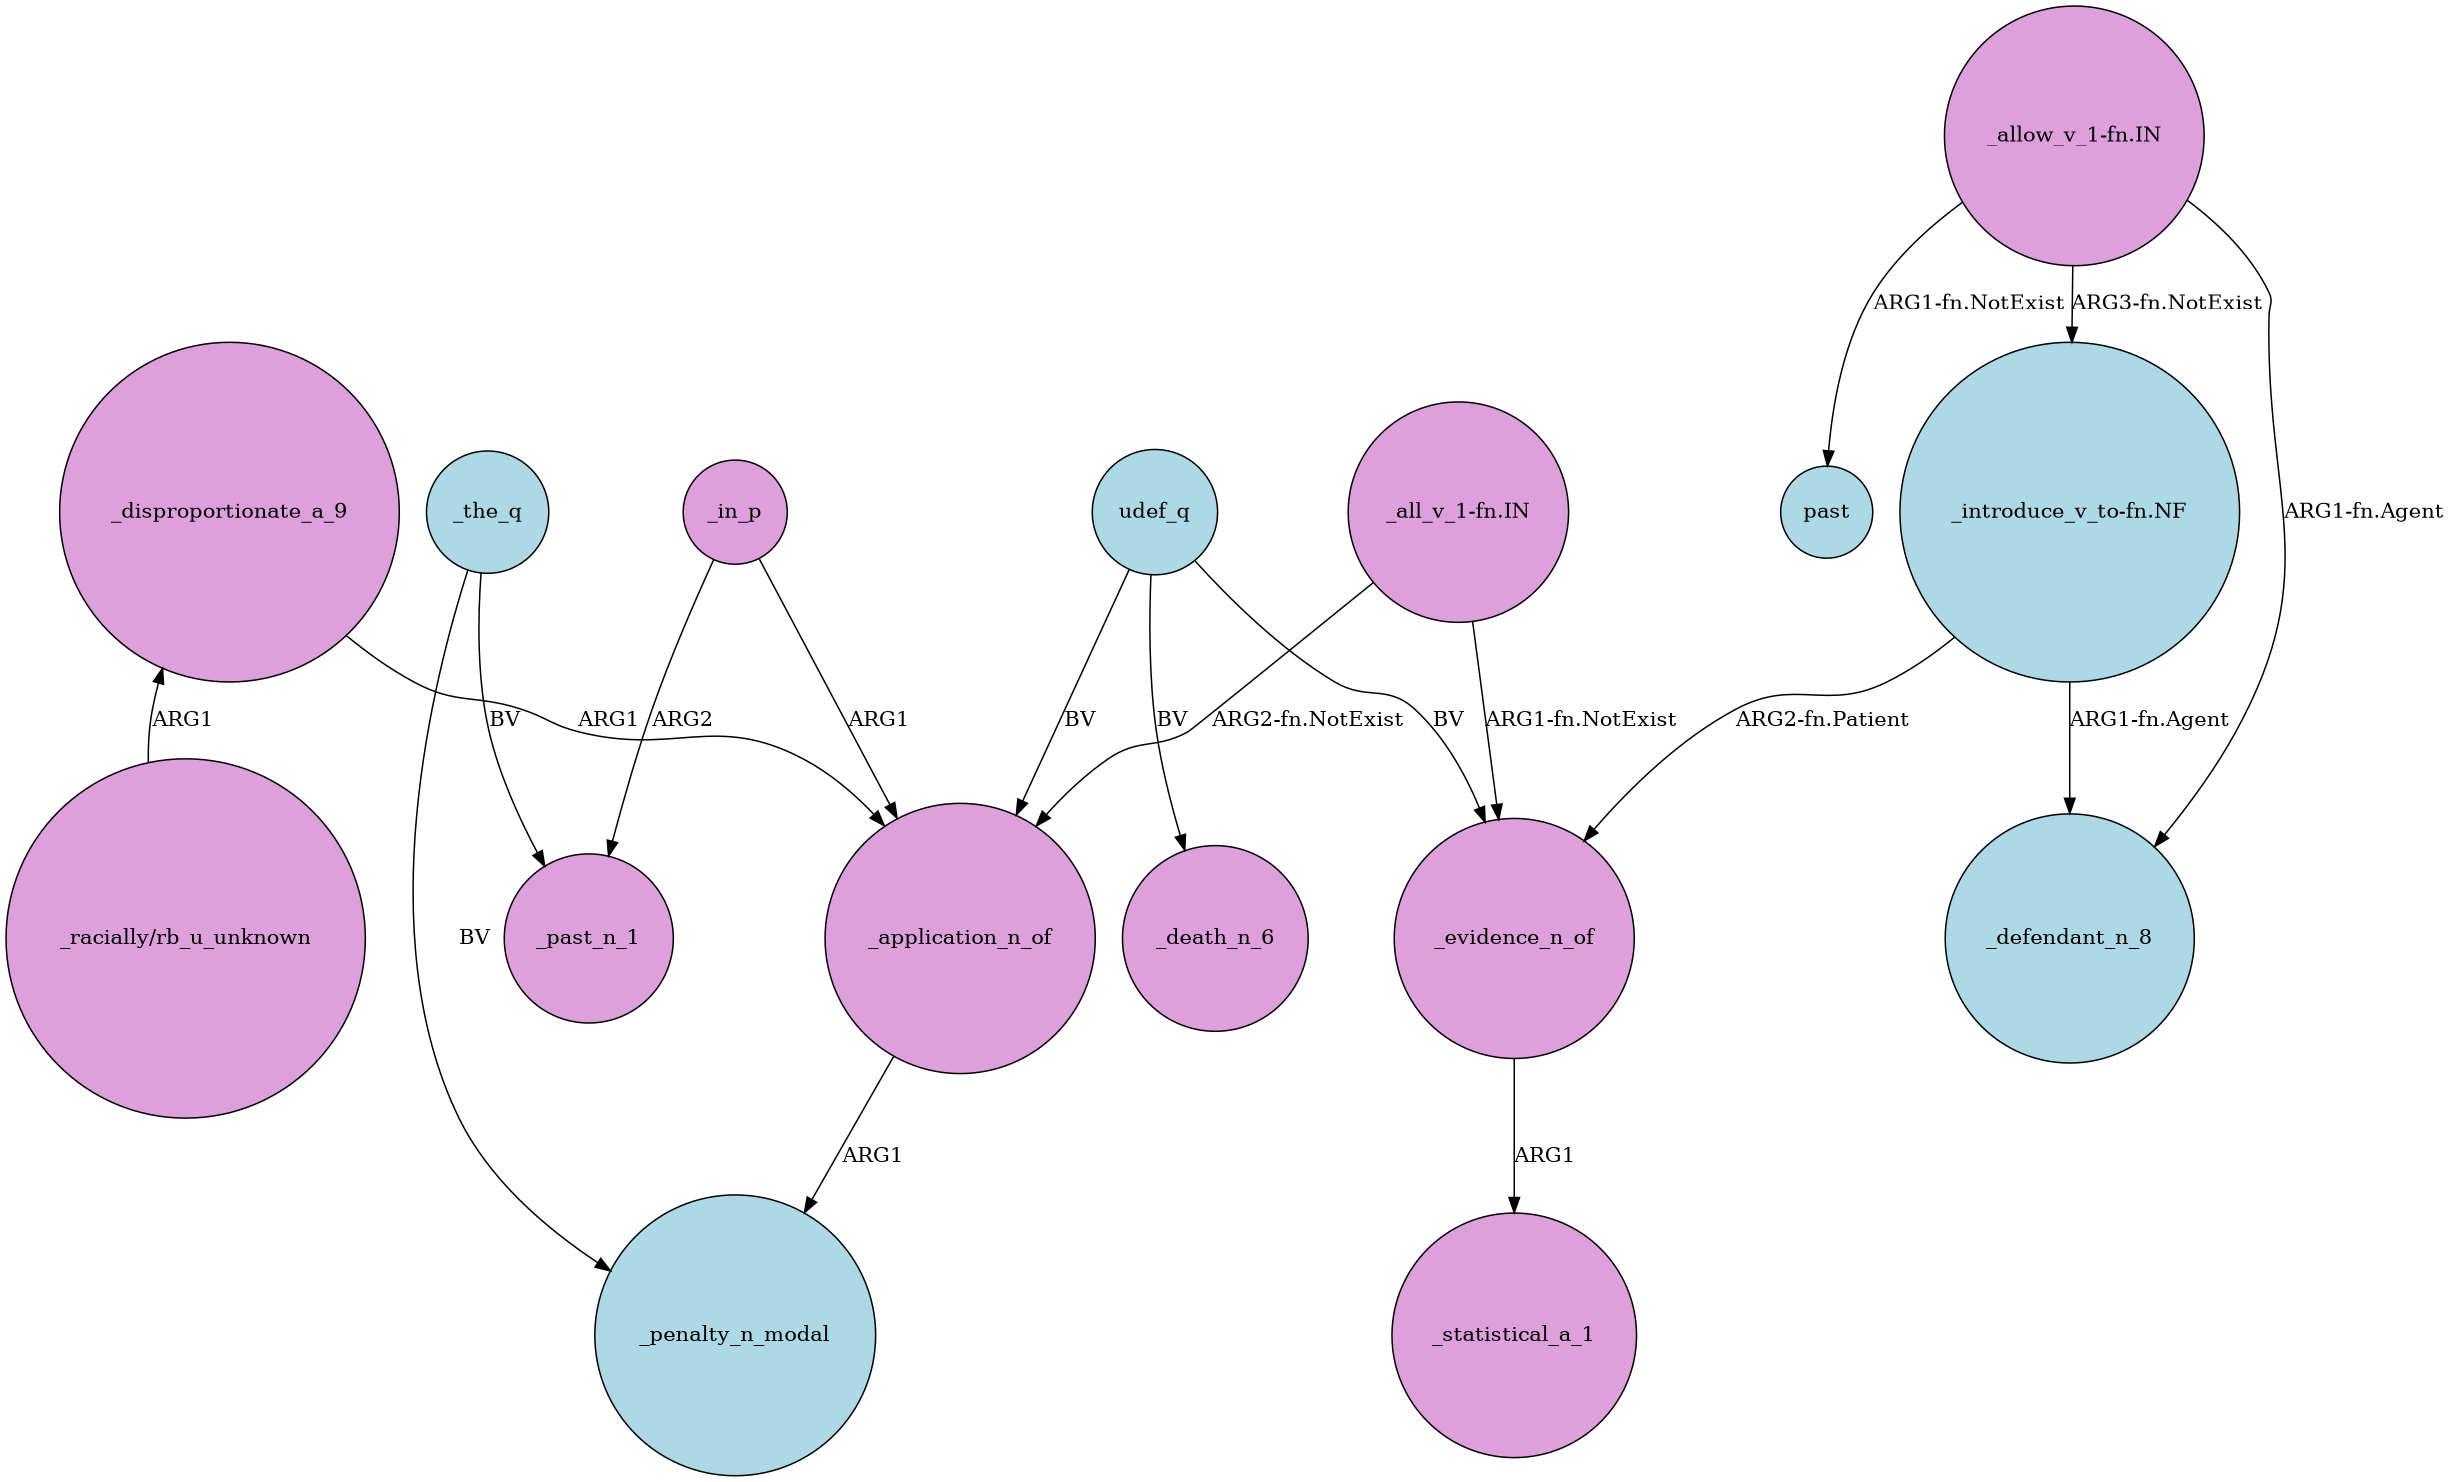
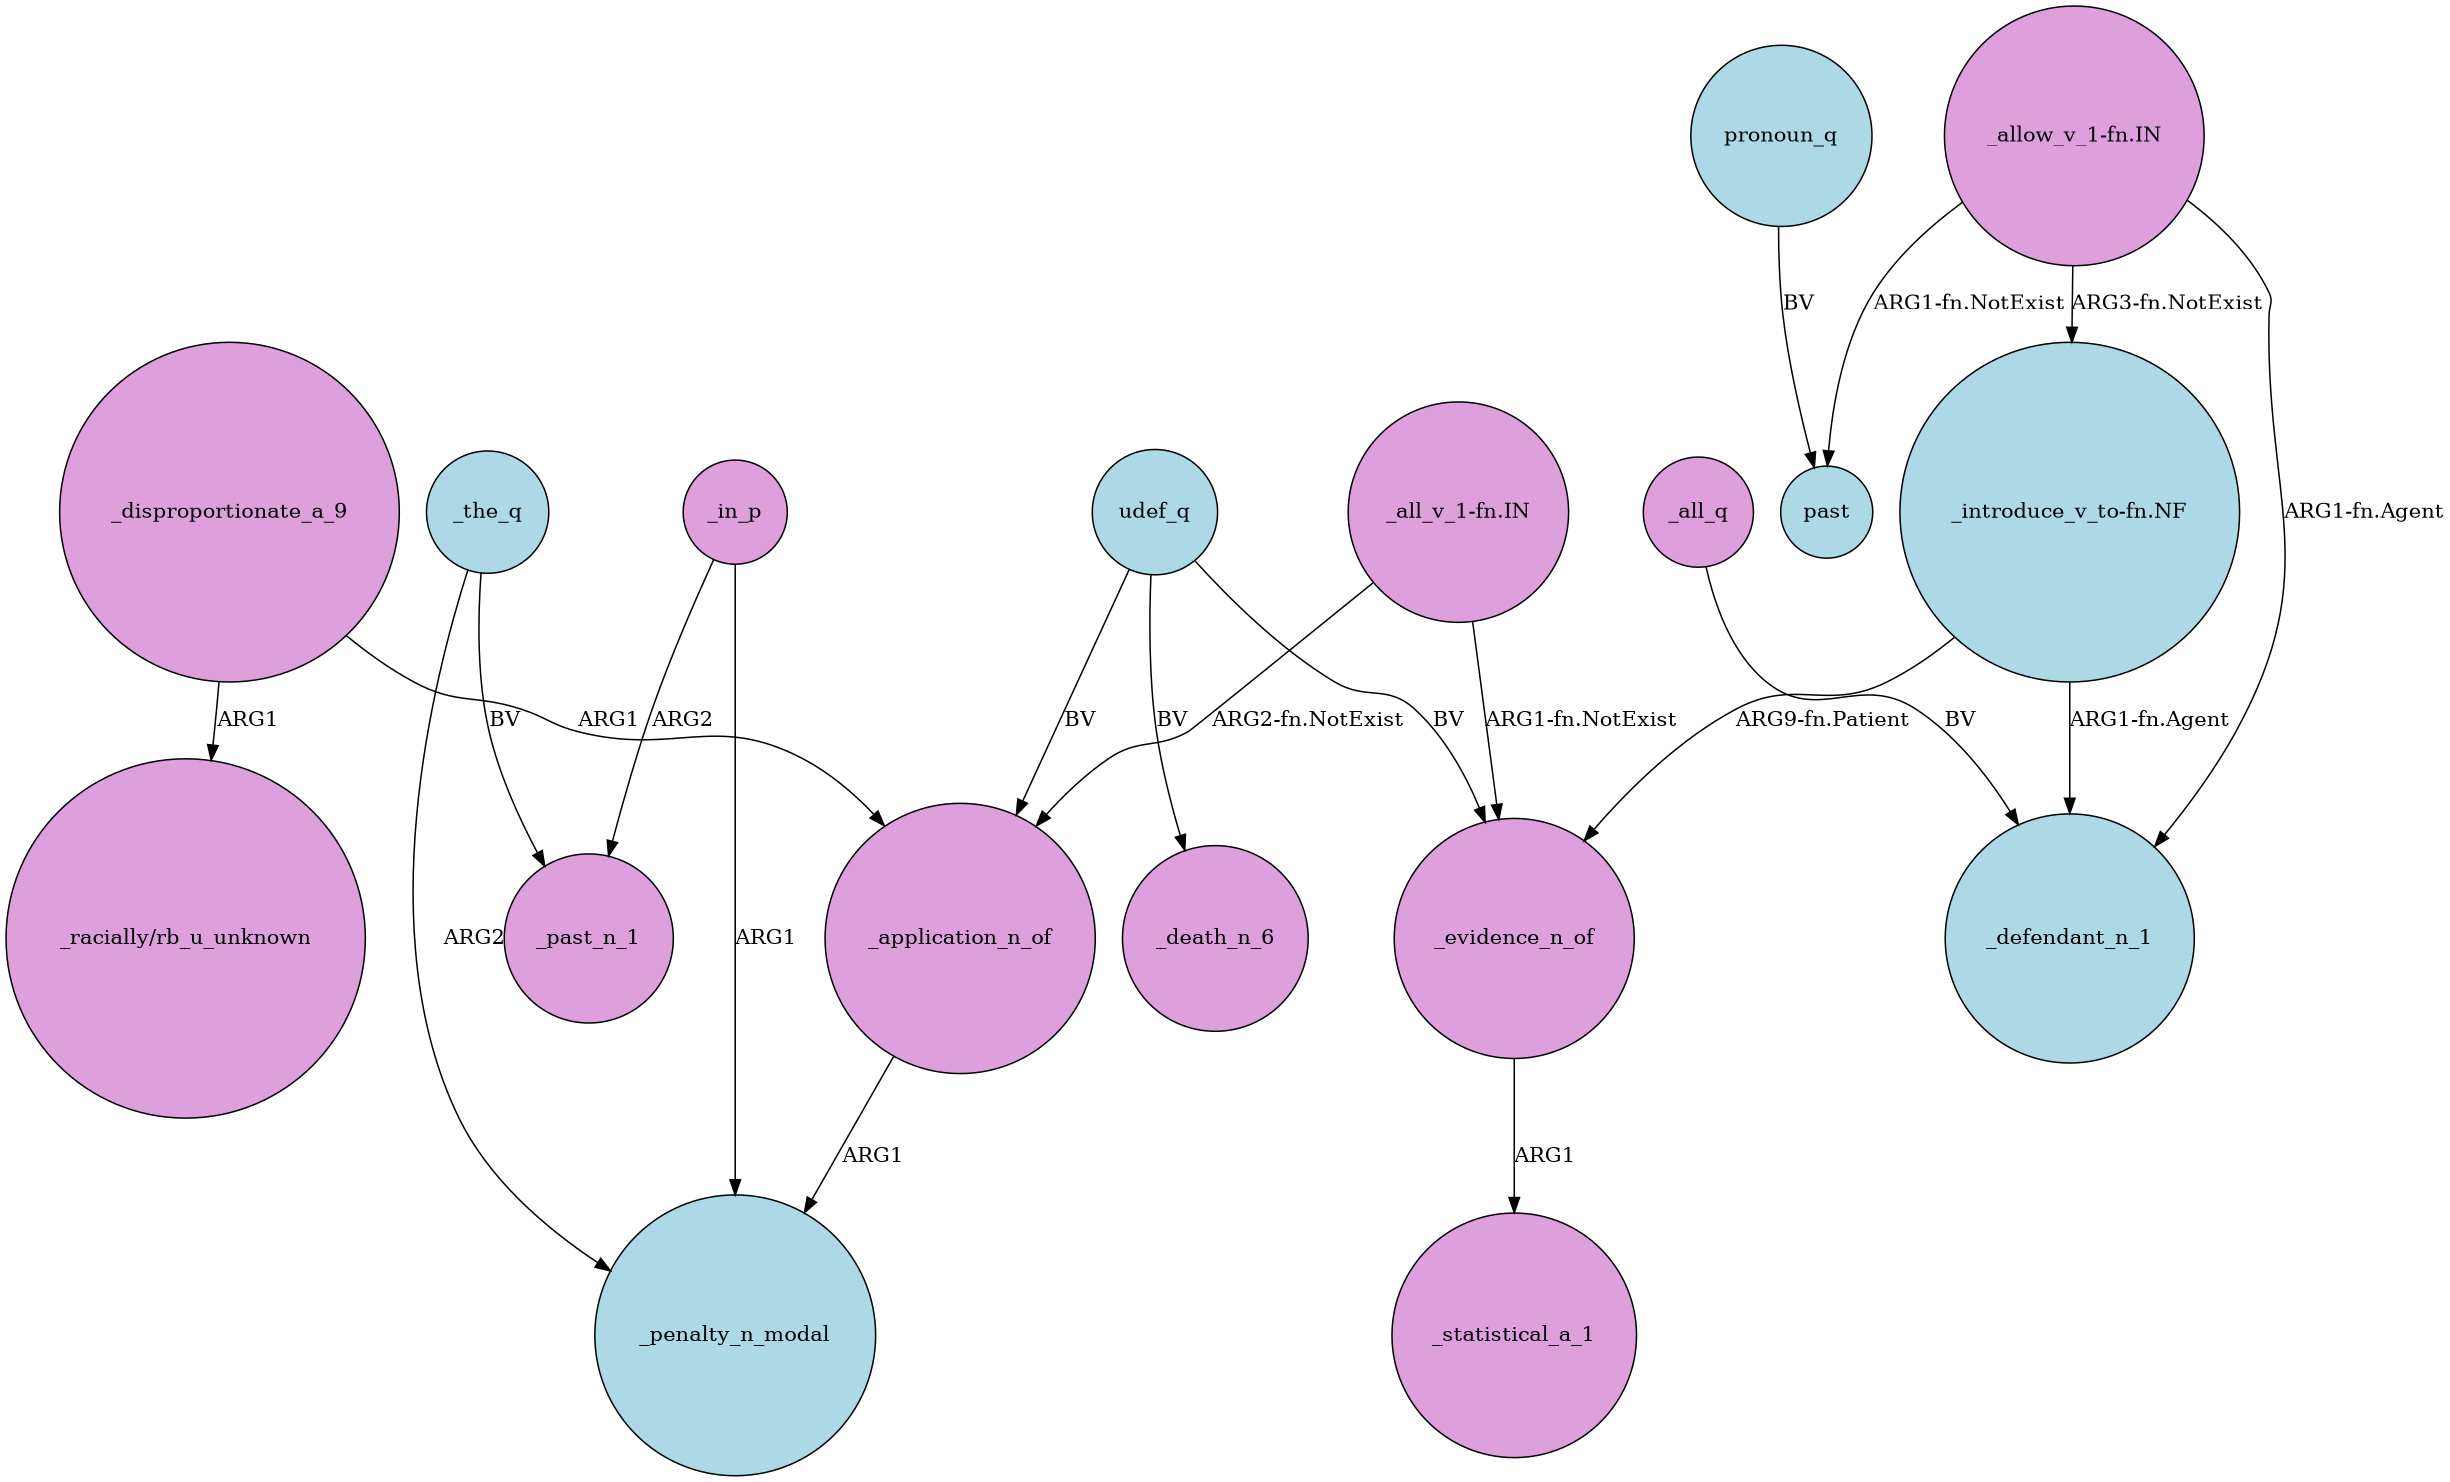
node "pronoun_q": added
node "_all_q": added
edge "_in_p" -> "_application_n_of": now "_in_p" -> "_penalty_n_modal"
edge "_introduce_v_to-fn.NF" -> "_evidence_n_of": label "ARG2-fn.Patient" -> "ARG9-fn.Patient"
edge "_racially/rb_u_unknown" -> "_disproportionate_a_9": reversed
edge "_the_q" -> "_penalty_n_modal": label "BV" -> "ARG2"
node "_defendant_n_8": label "_defendant_n_8" -> "_defendant_n_1"
